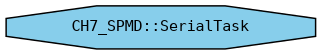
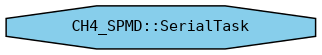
node "CH7_SPMD::SerialTask": label "CH7_SPMD::SerialTask" -> "CH4_SPMD::SerialTask"
